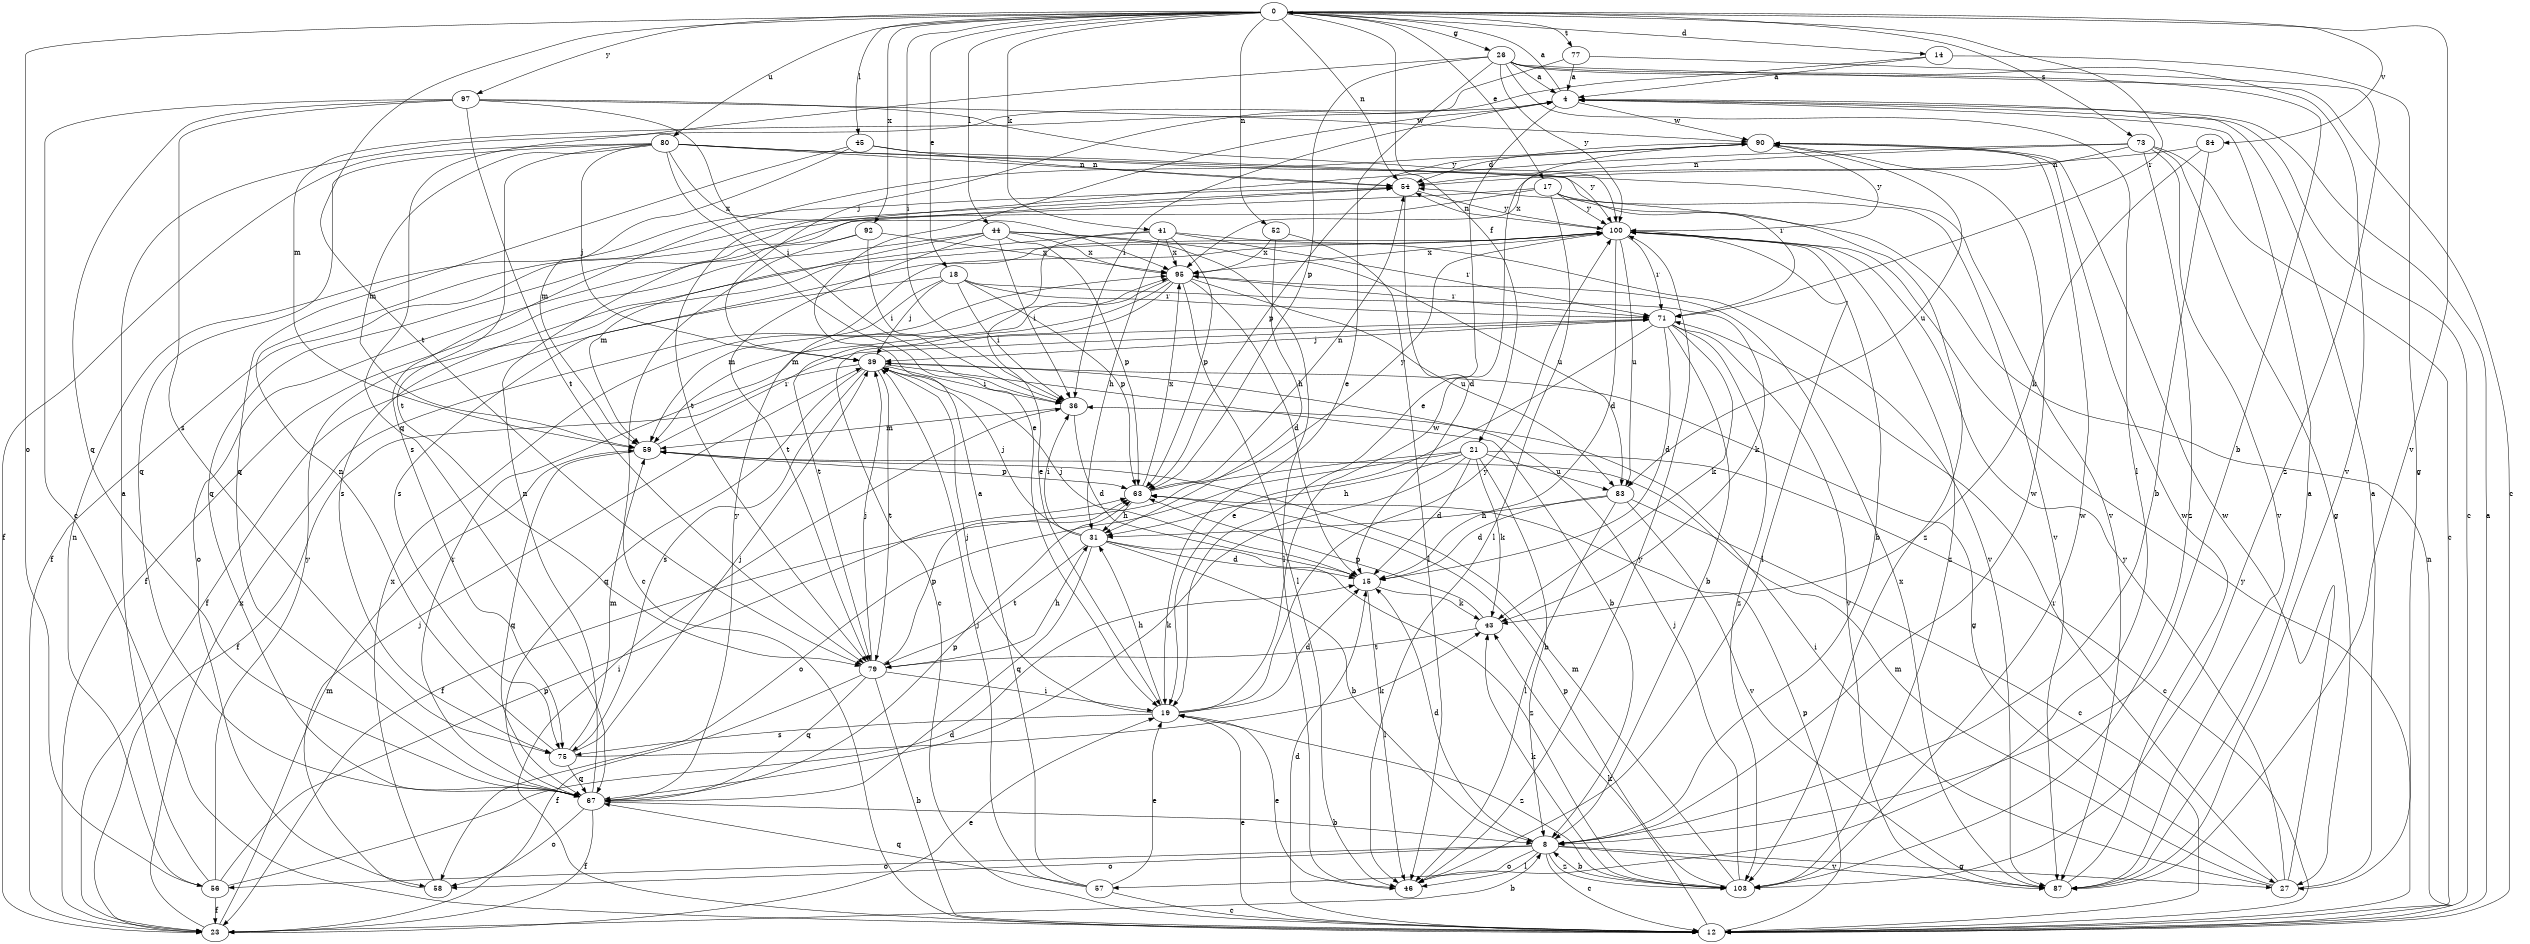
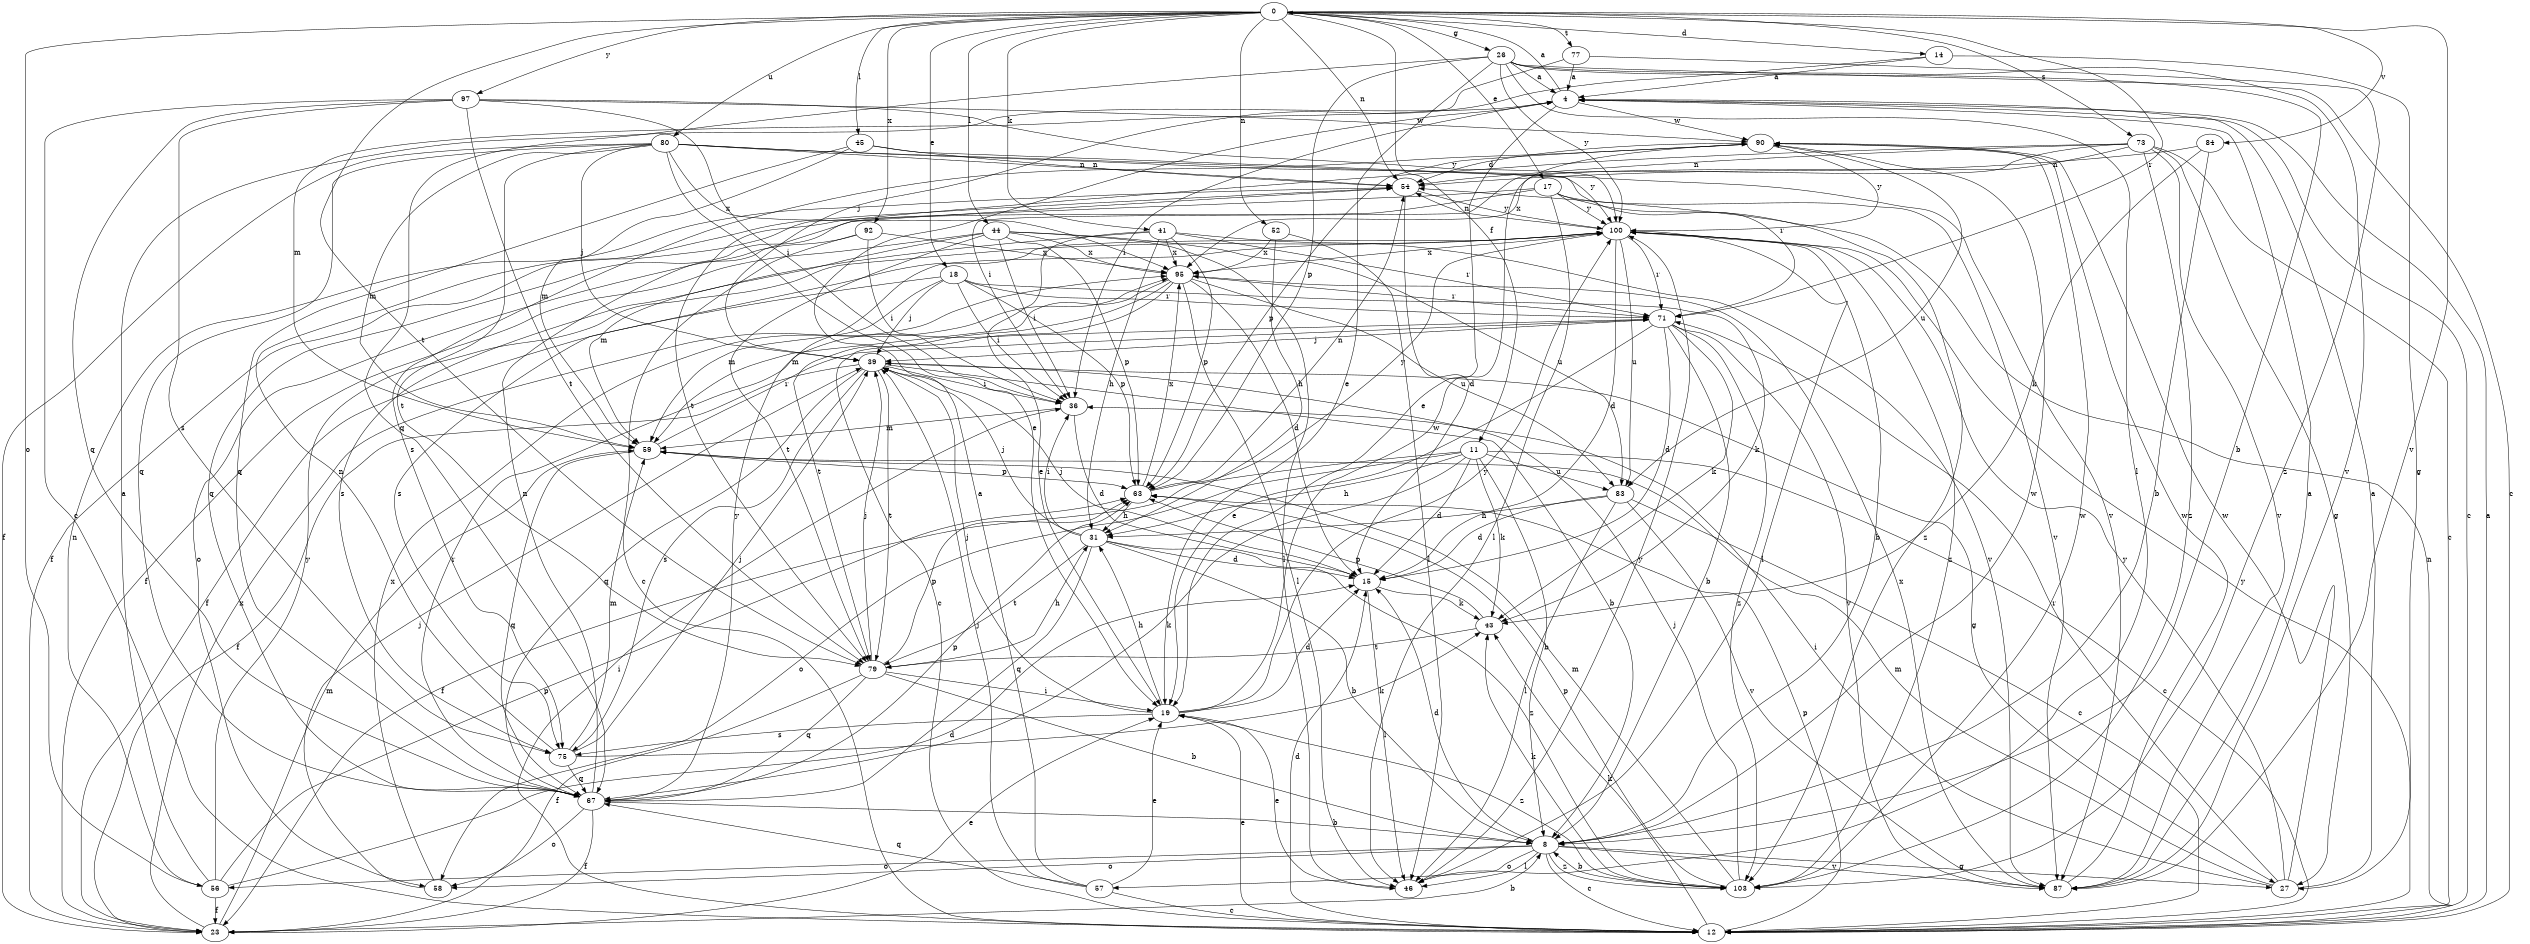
edge "0" -> "36": now "73" -> "36"
node "21": label "21" -> "11"
edge "79" -> "12": now "79" -> "8"
